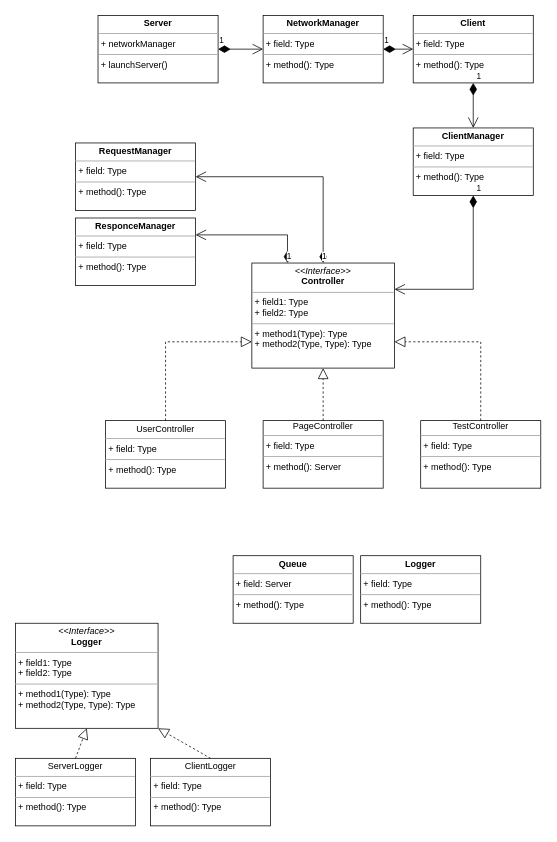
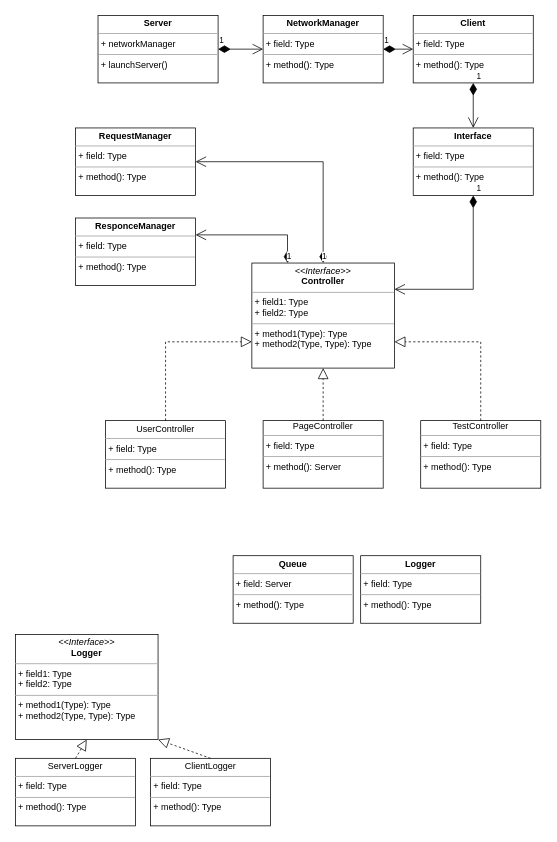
node "ClientManager + field: Type + method(): Type": label "ClientManager + field: Type + method(): Type" -> "Interface + field: Type + method(): Type"
node "RequestManager + field: Type + method(): Type": moved (135, 177) -> (135, 162)
node "<<Interface>> Logger + field1: Type + field2: Type + method1(Type): Type + method2(Type, Type): Type": moved (87, 675) -> (87, 687)
